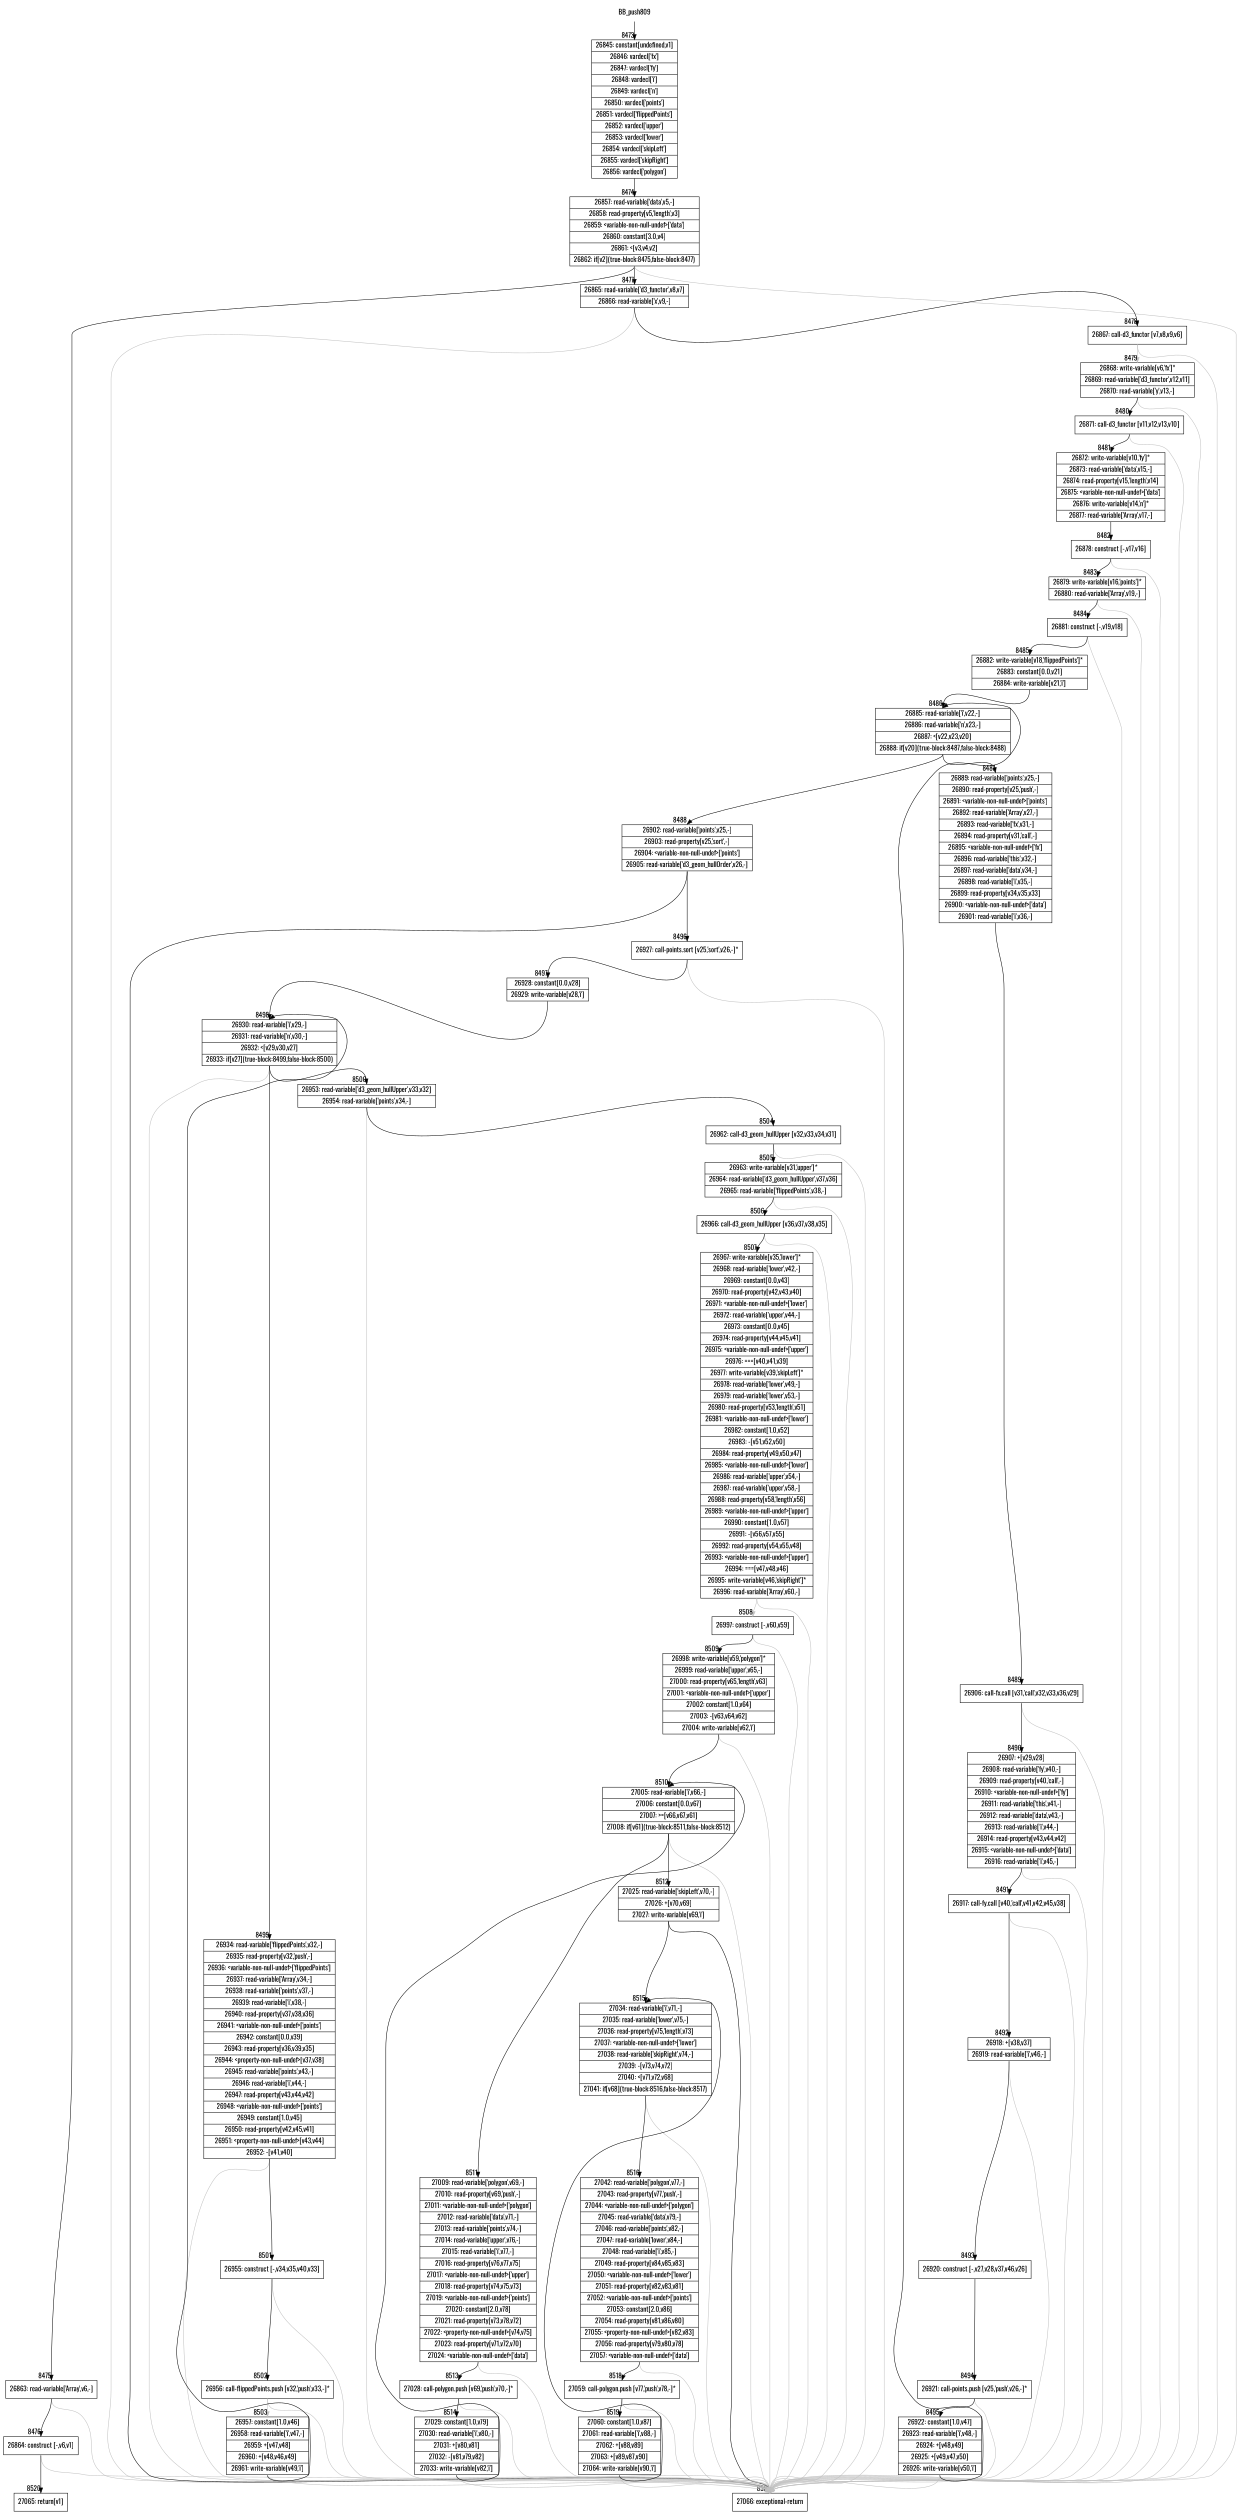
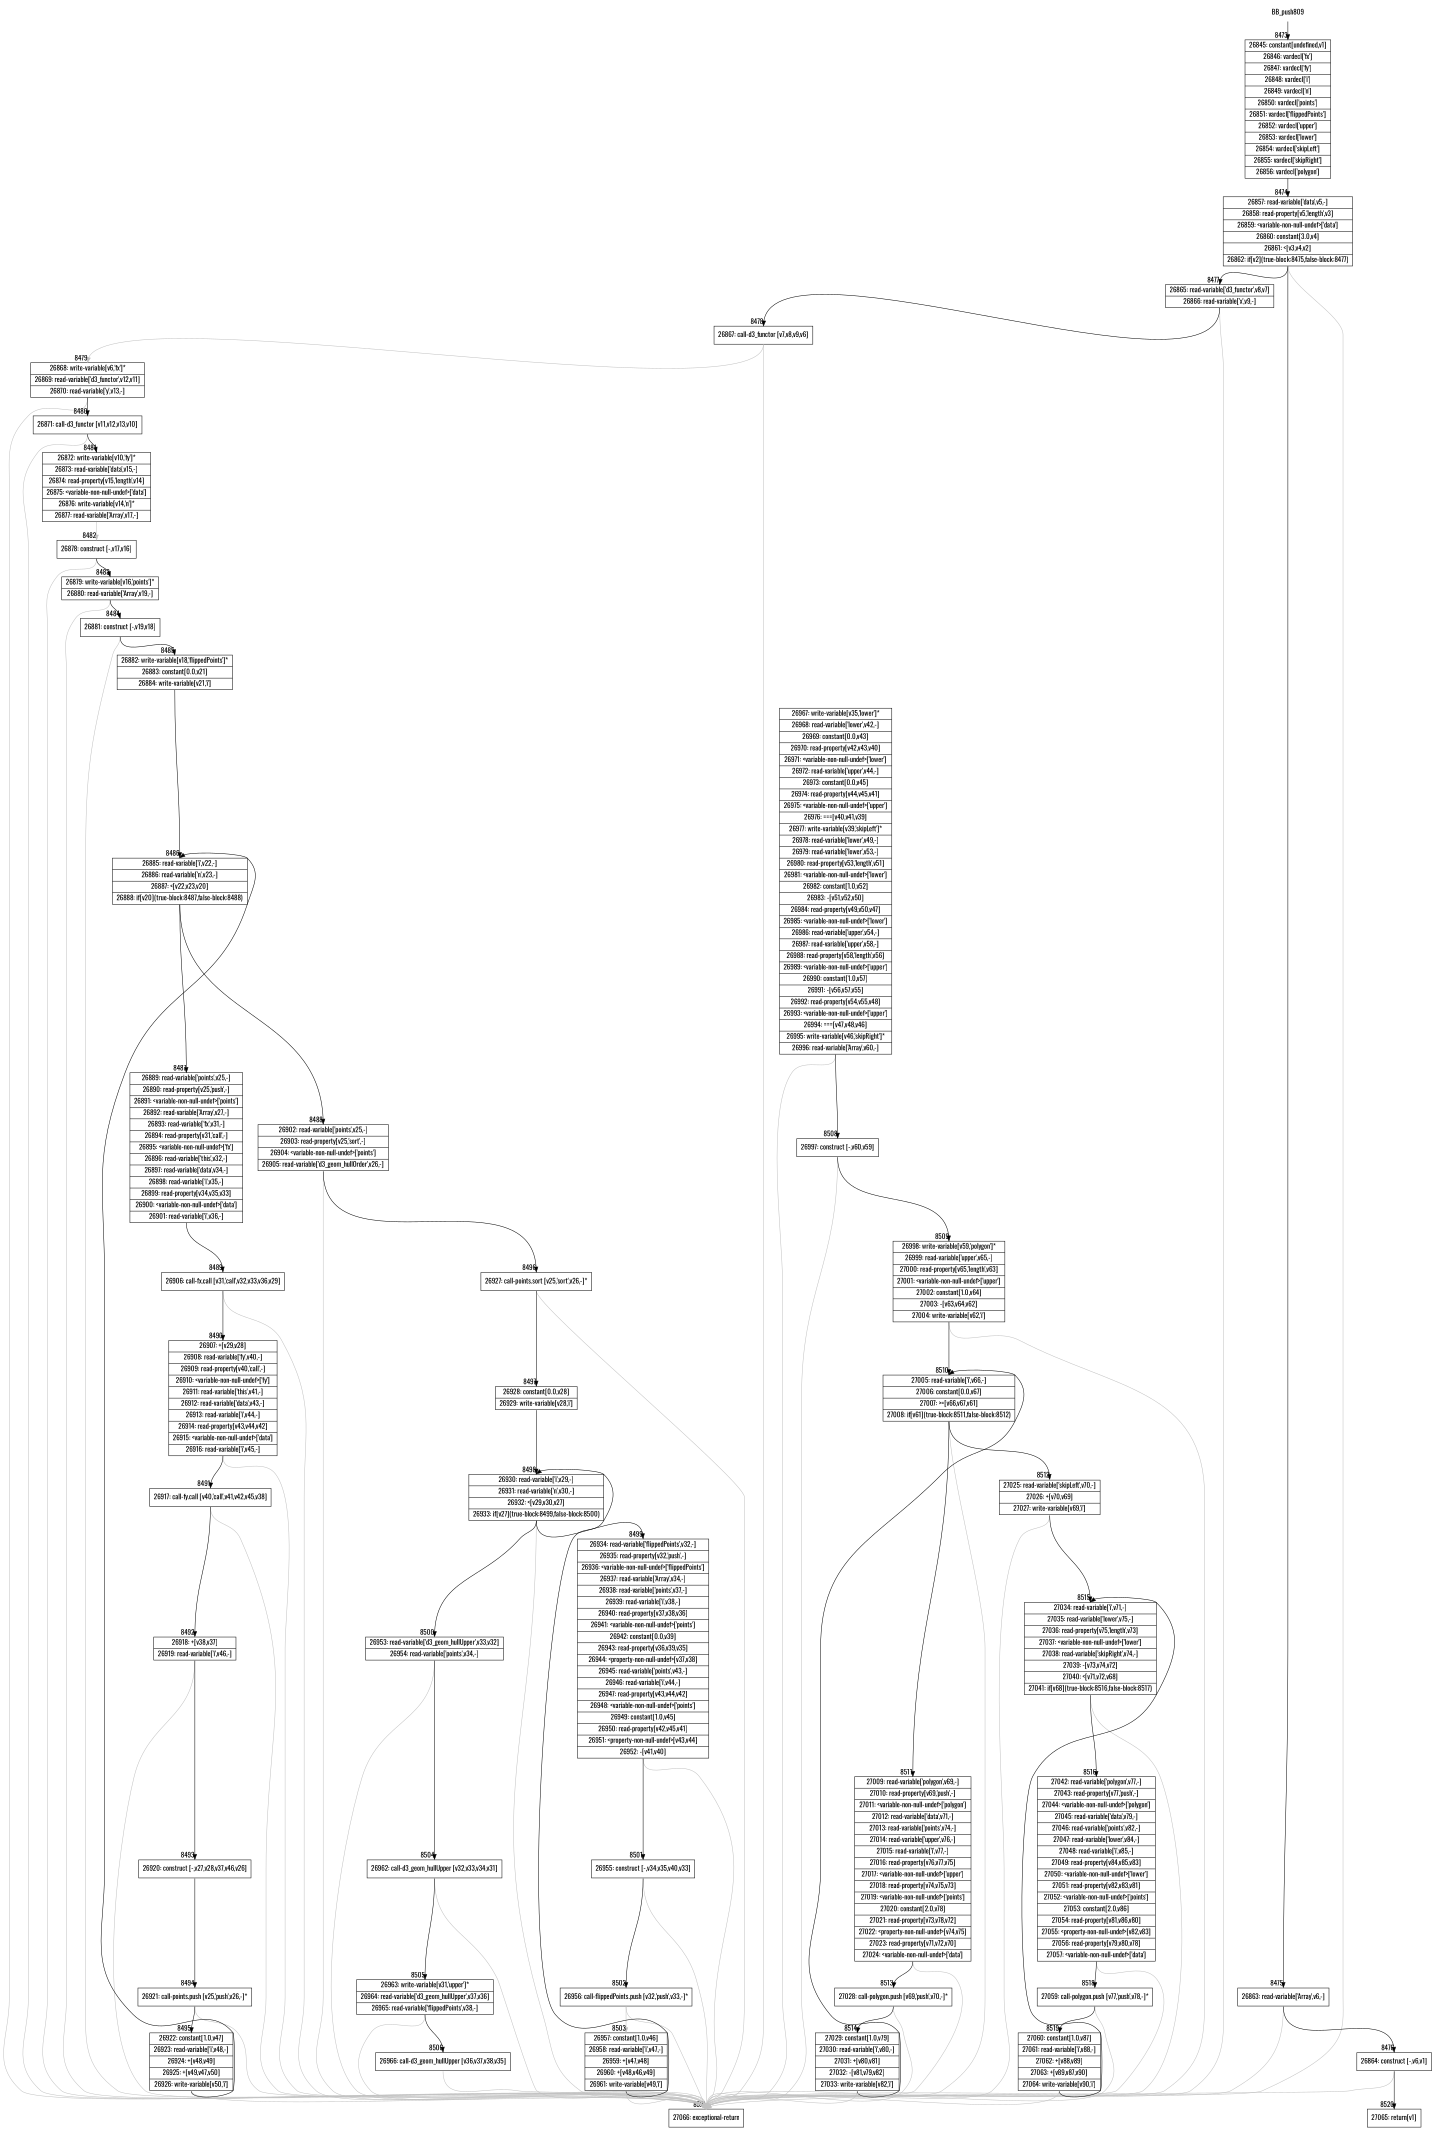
edge "26872: write-variable[v10,'fy']*" -> "26878: construct [-,v17,v16]": color black -> gray
edge "26966: call-d3_geom_hullUpper [v36,v37,v38,v35]" -> "26967: write-variable[v35,'lower']*": removed
edge "26967: write-variable[v35,'lower']*" -> "26997: construct [-,v60,v59]": color gray -> black
edge "26902: read-variable['points',v25,-]" -> "27066: exceptional-return": color black -> gray
edge "27025: read-variable['skipLeft',v70,-]" -> "27066: exceptional-return": color black -> gray
